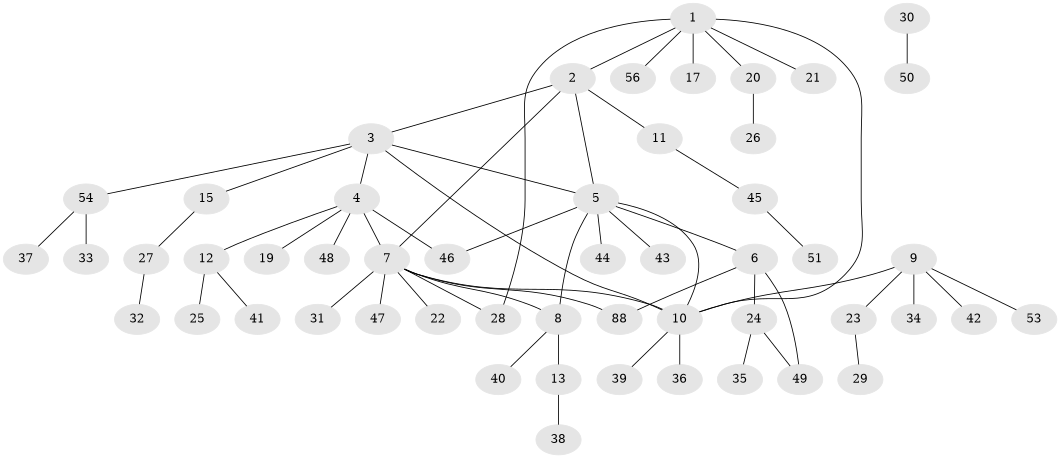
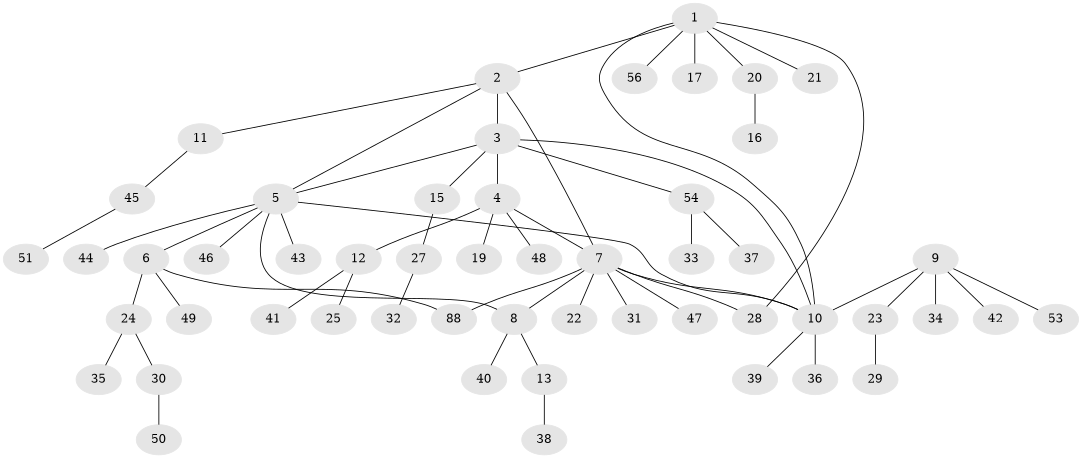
node "26": label "26" -> "16"
edge "4" -- "46": removed
edge "24" -- "49": now "24" -- "30"
